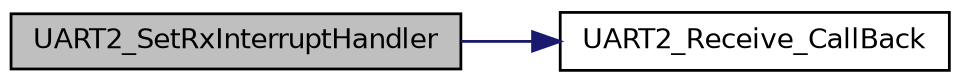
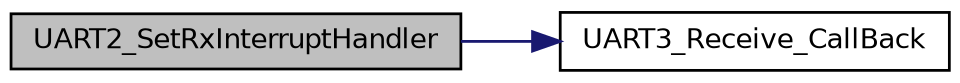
node "UART2_Receive_CallBack": label "UART2_Receive_CallBack" -> "UART3_Receive_CallBack"
